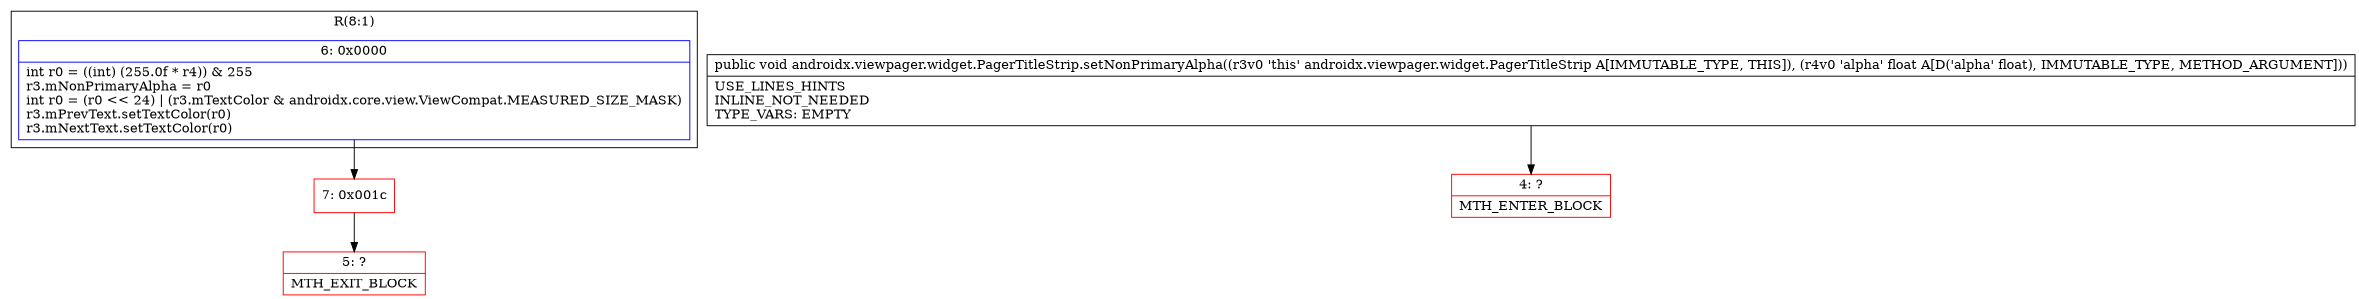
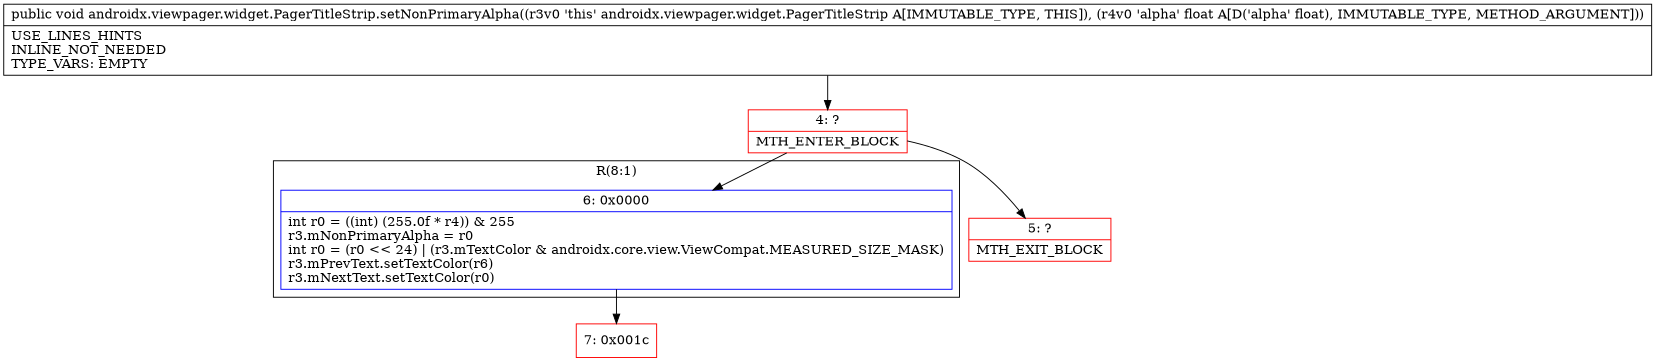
node "6: 0x0000": text "r3.mPrevText.setTextColor(r0)" -> "r3.mPrevText.setTextColor(r6)"
edge "4: ?" -> "6: 0x0000": added
edge "7: 0x001c" -> "5: ?": now "4: ?" -> "5: ?"
